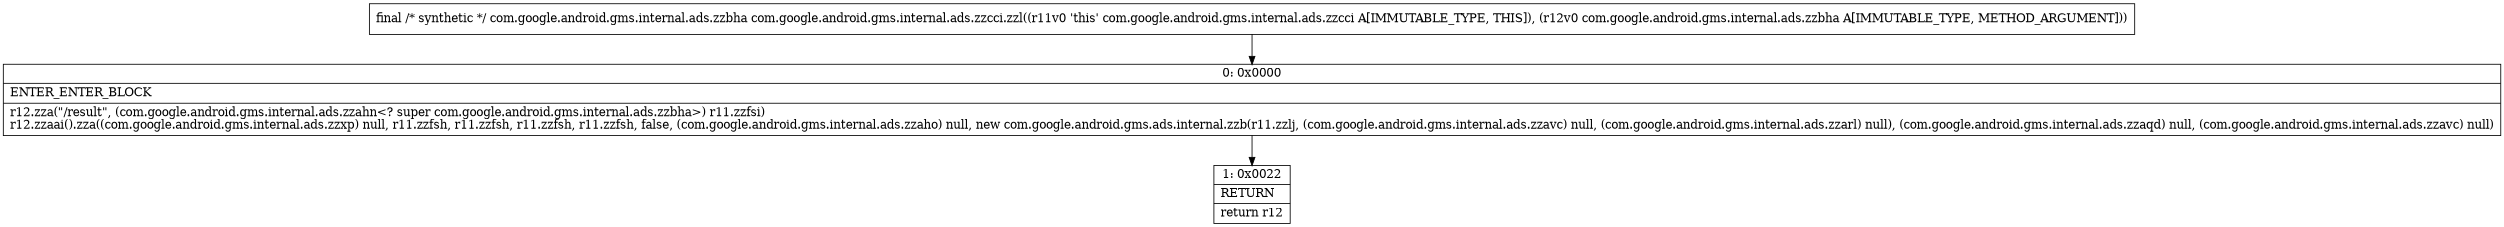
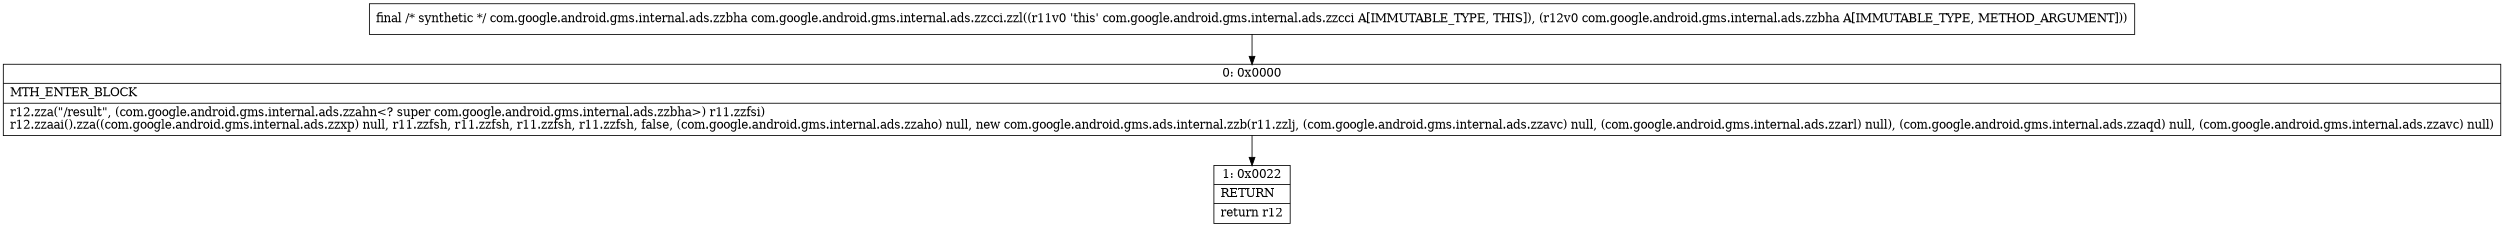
node "0: 0x0000": text "ENTER_ENTER_BLOCK" -> "MTH_ENTER_BLOCK"
